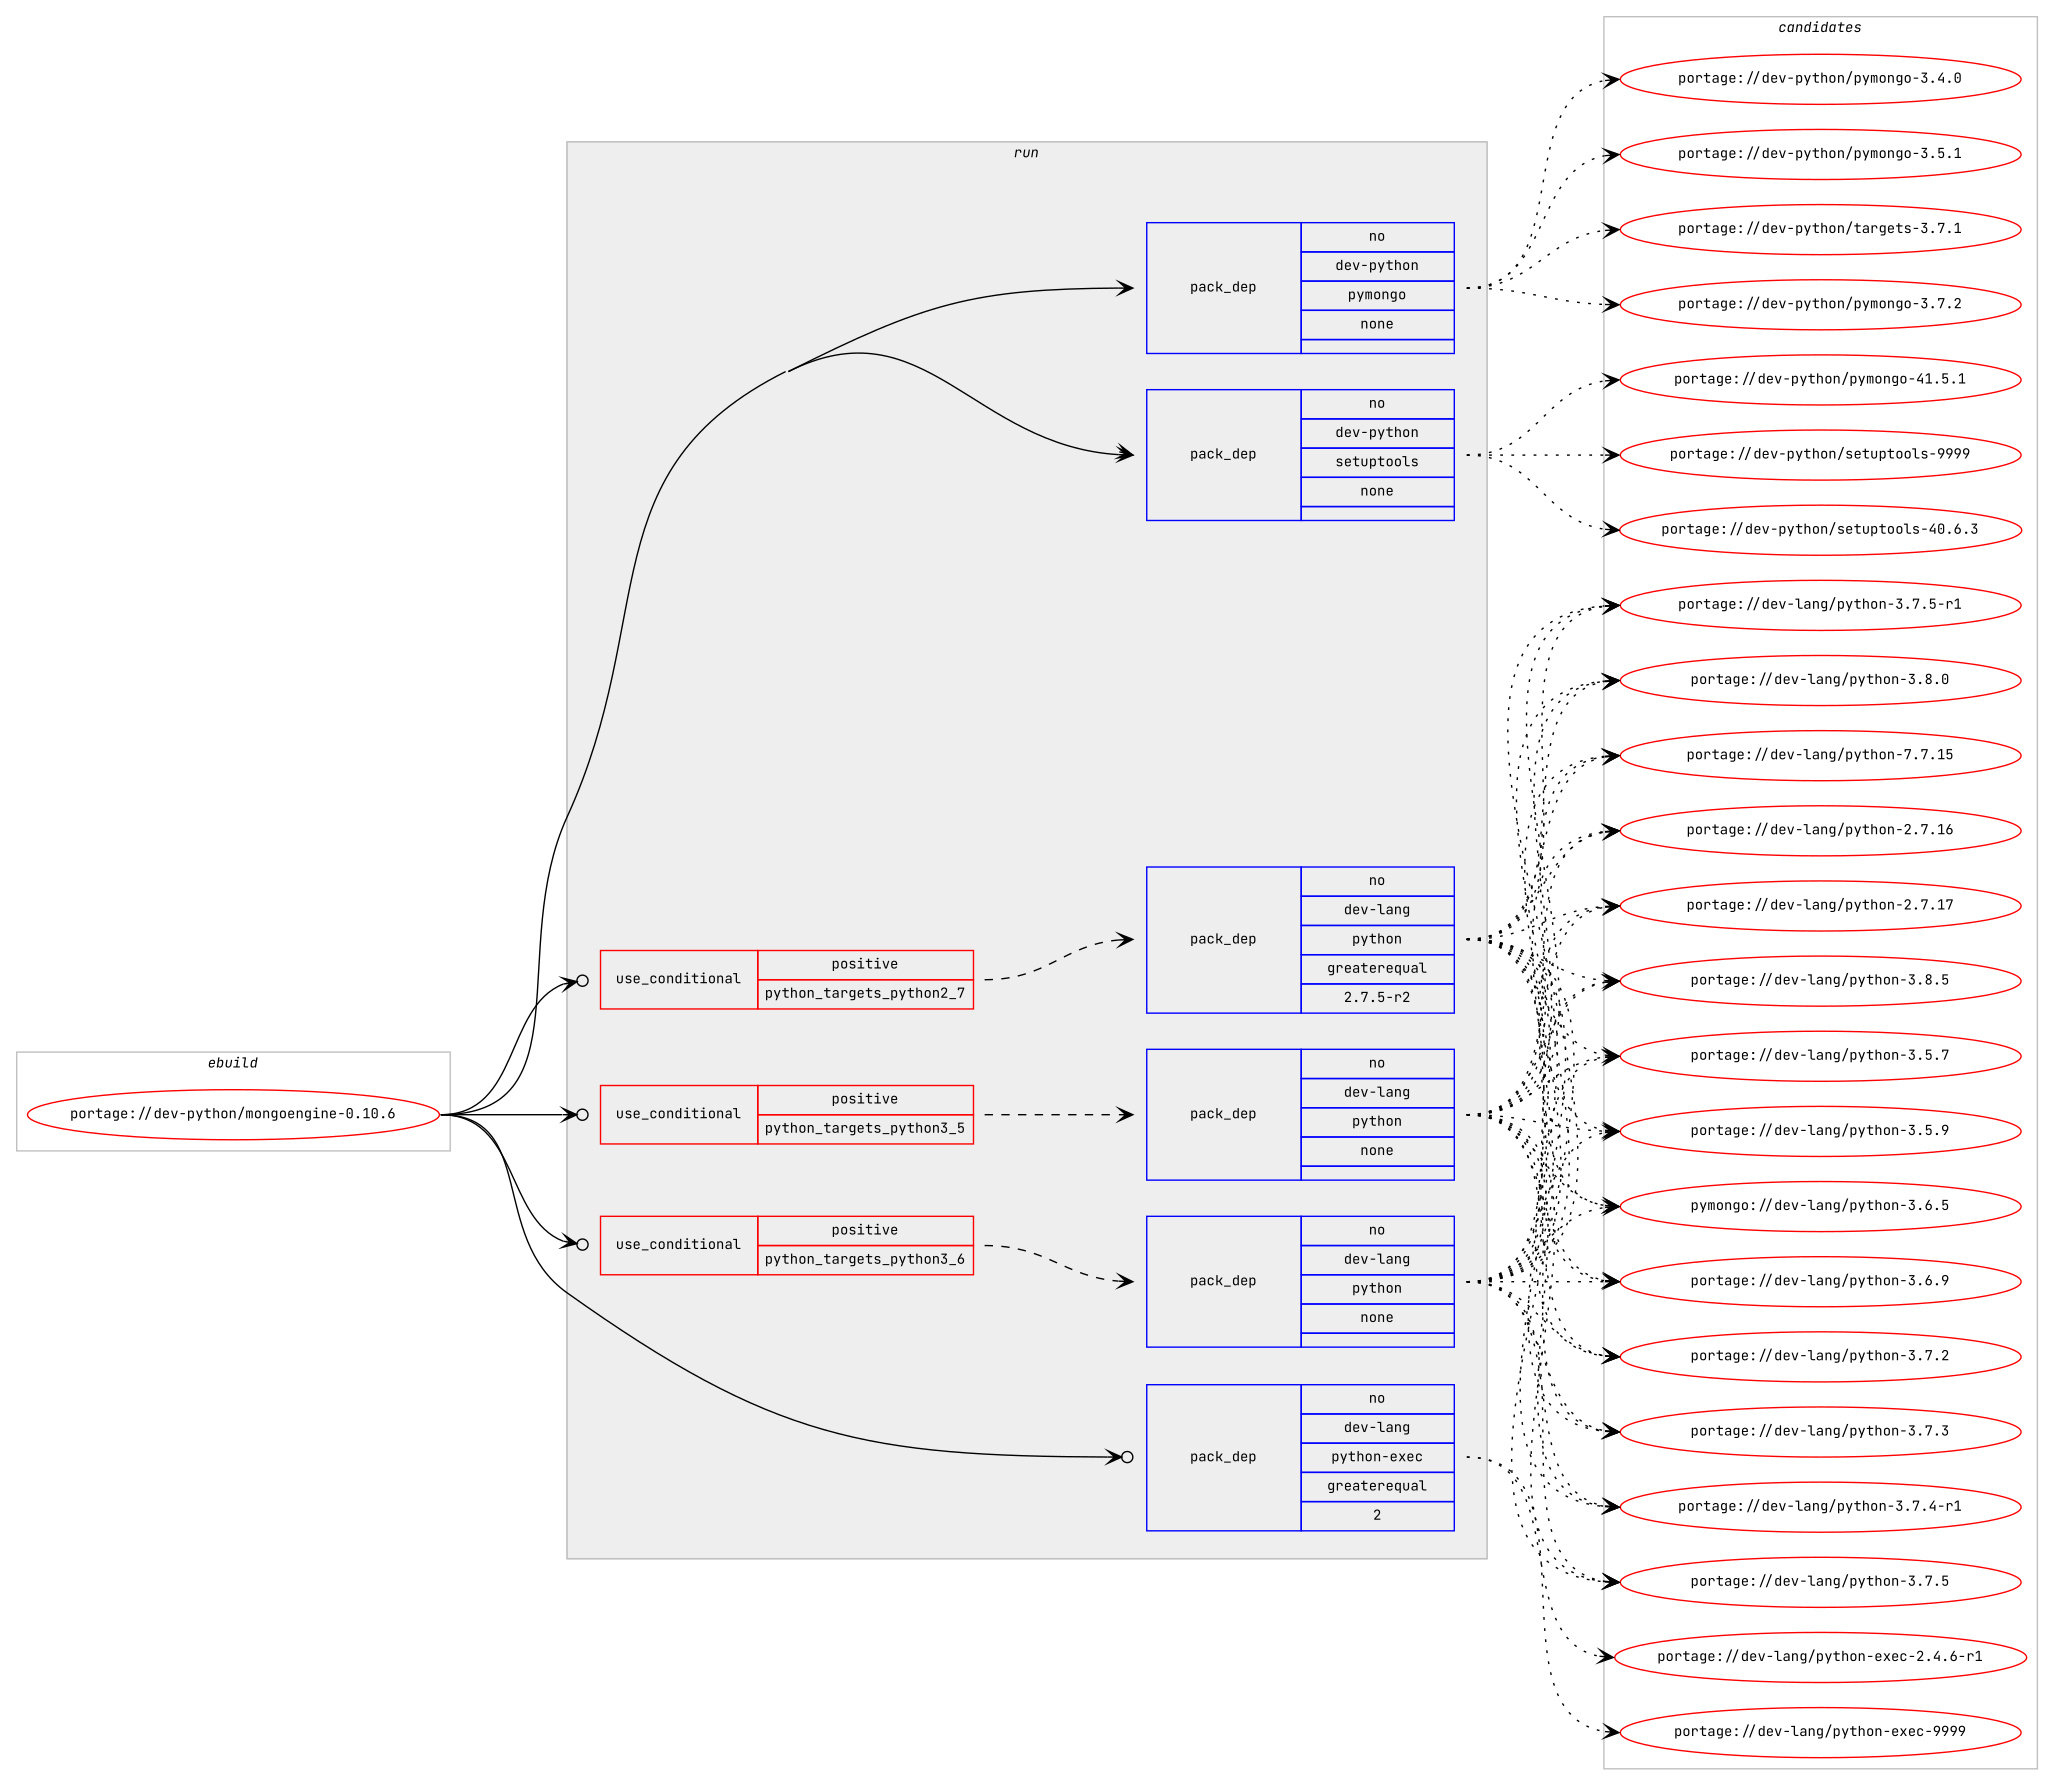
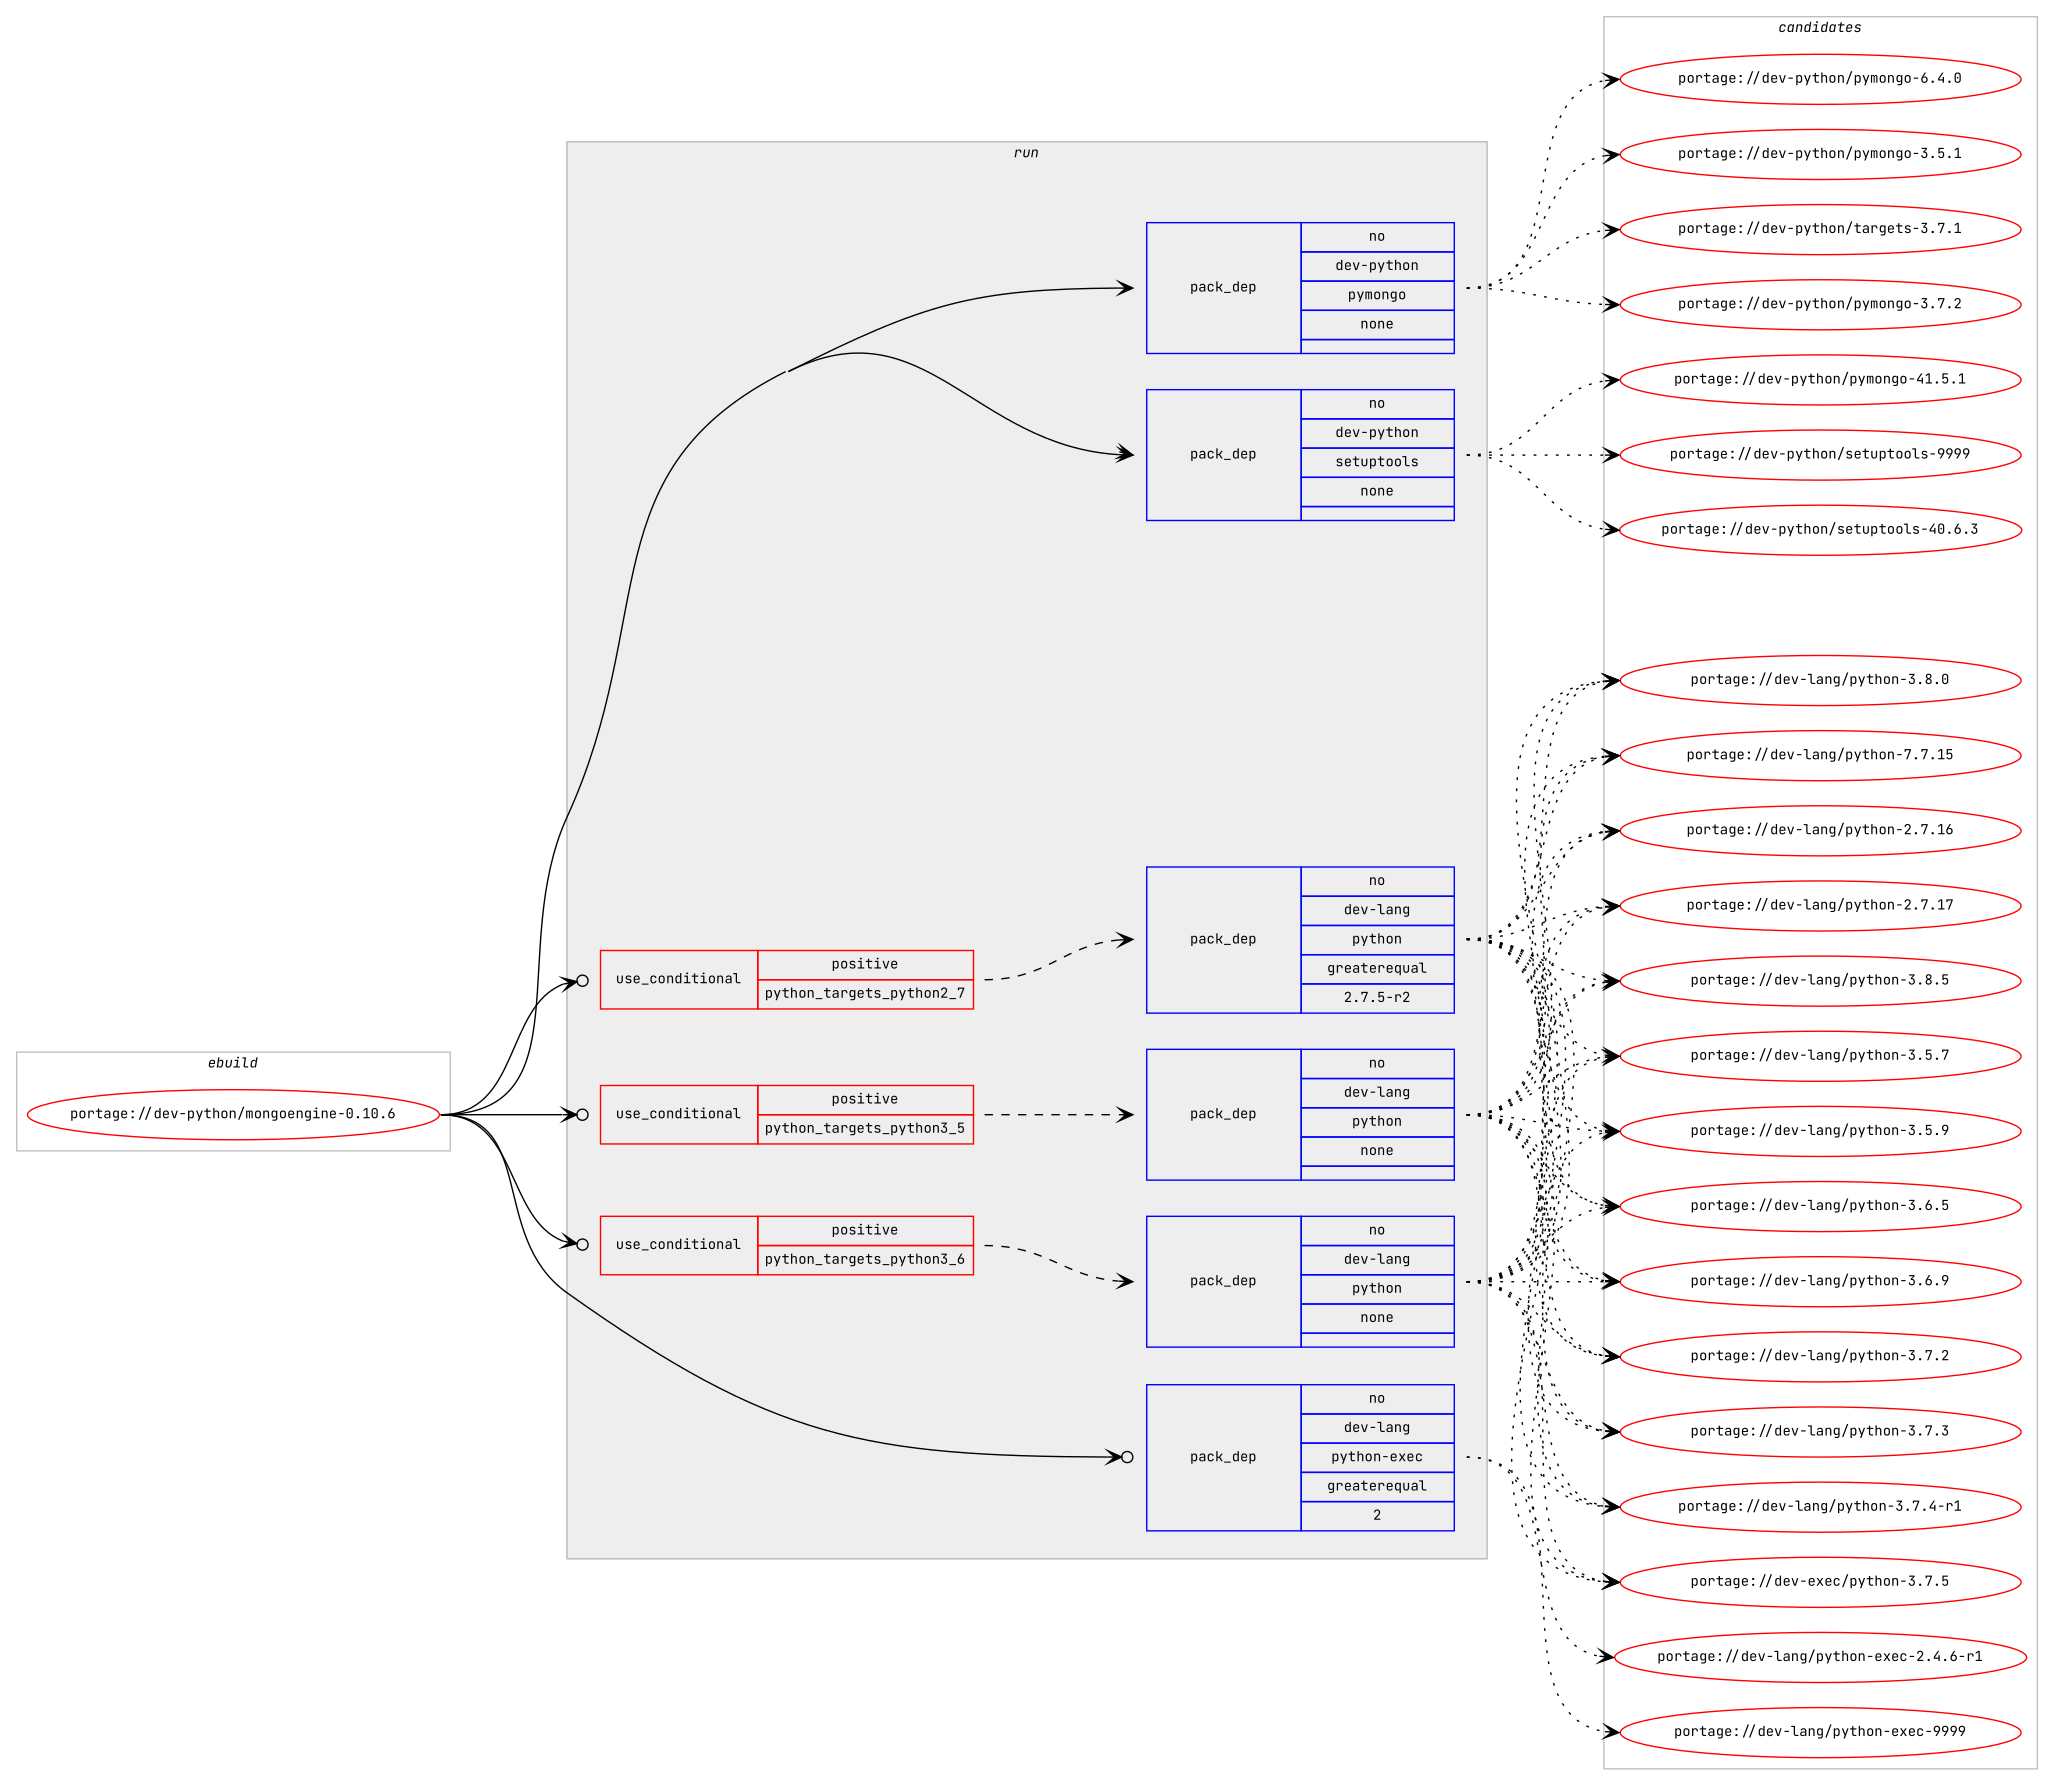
node "portage://dev-python/pymongo-3.4.0": label "portage://dev-python/pymongo-3.4.0" -> "portage://dev-python/pymongo-6.4.0"
node "portage://dev-lang/python-3.7.5-r1": removed
node "pymongo://dev-lang/python-3.6.5": label "pymongo://dev-lang/python-3.6.5" -> "portage://dev-lang/python-3.6.5"
node "portage://dev-lang/python-3.7.5": label "portage://dev-lang/python-3.7.5" -> "portage://dev-exec/python-3.7.5"
